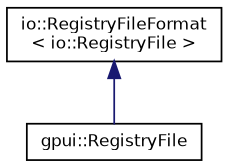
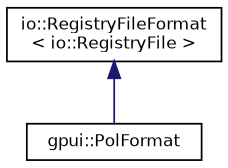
node "gpui::RegistryFile": label "gpui::RegistryFile" -> "gpui::PolFormat"
